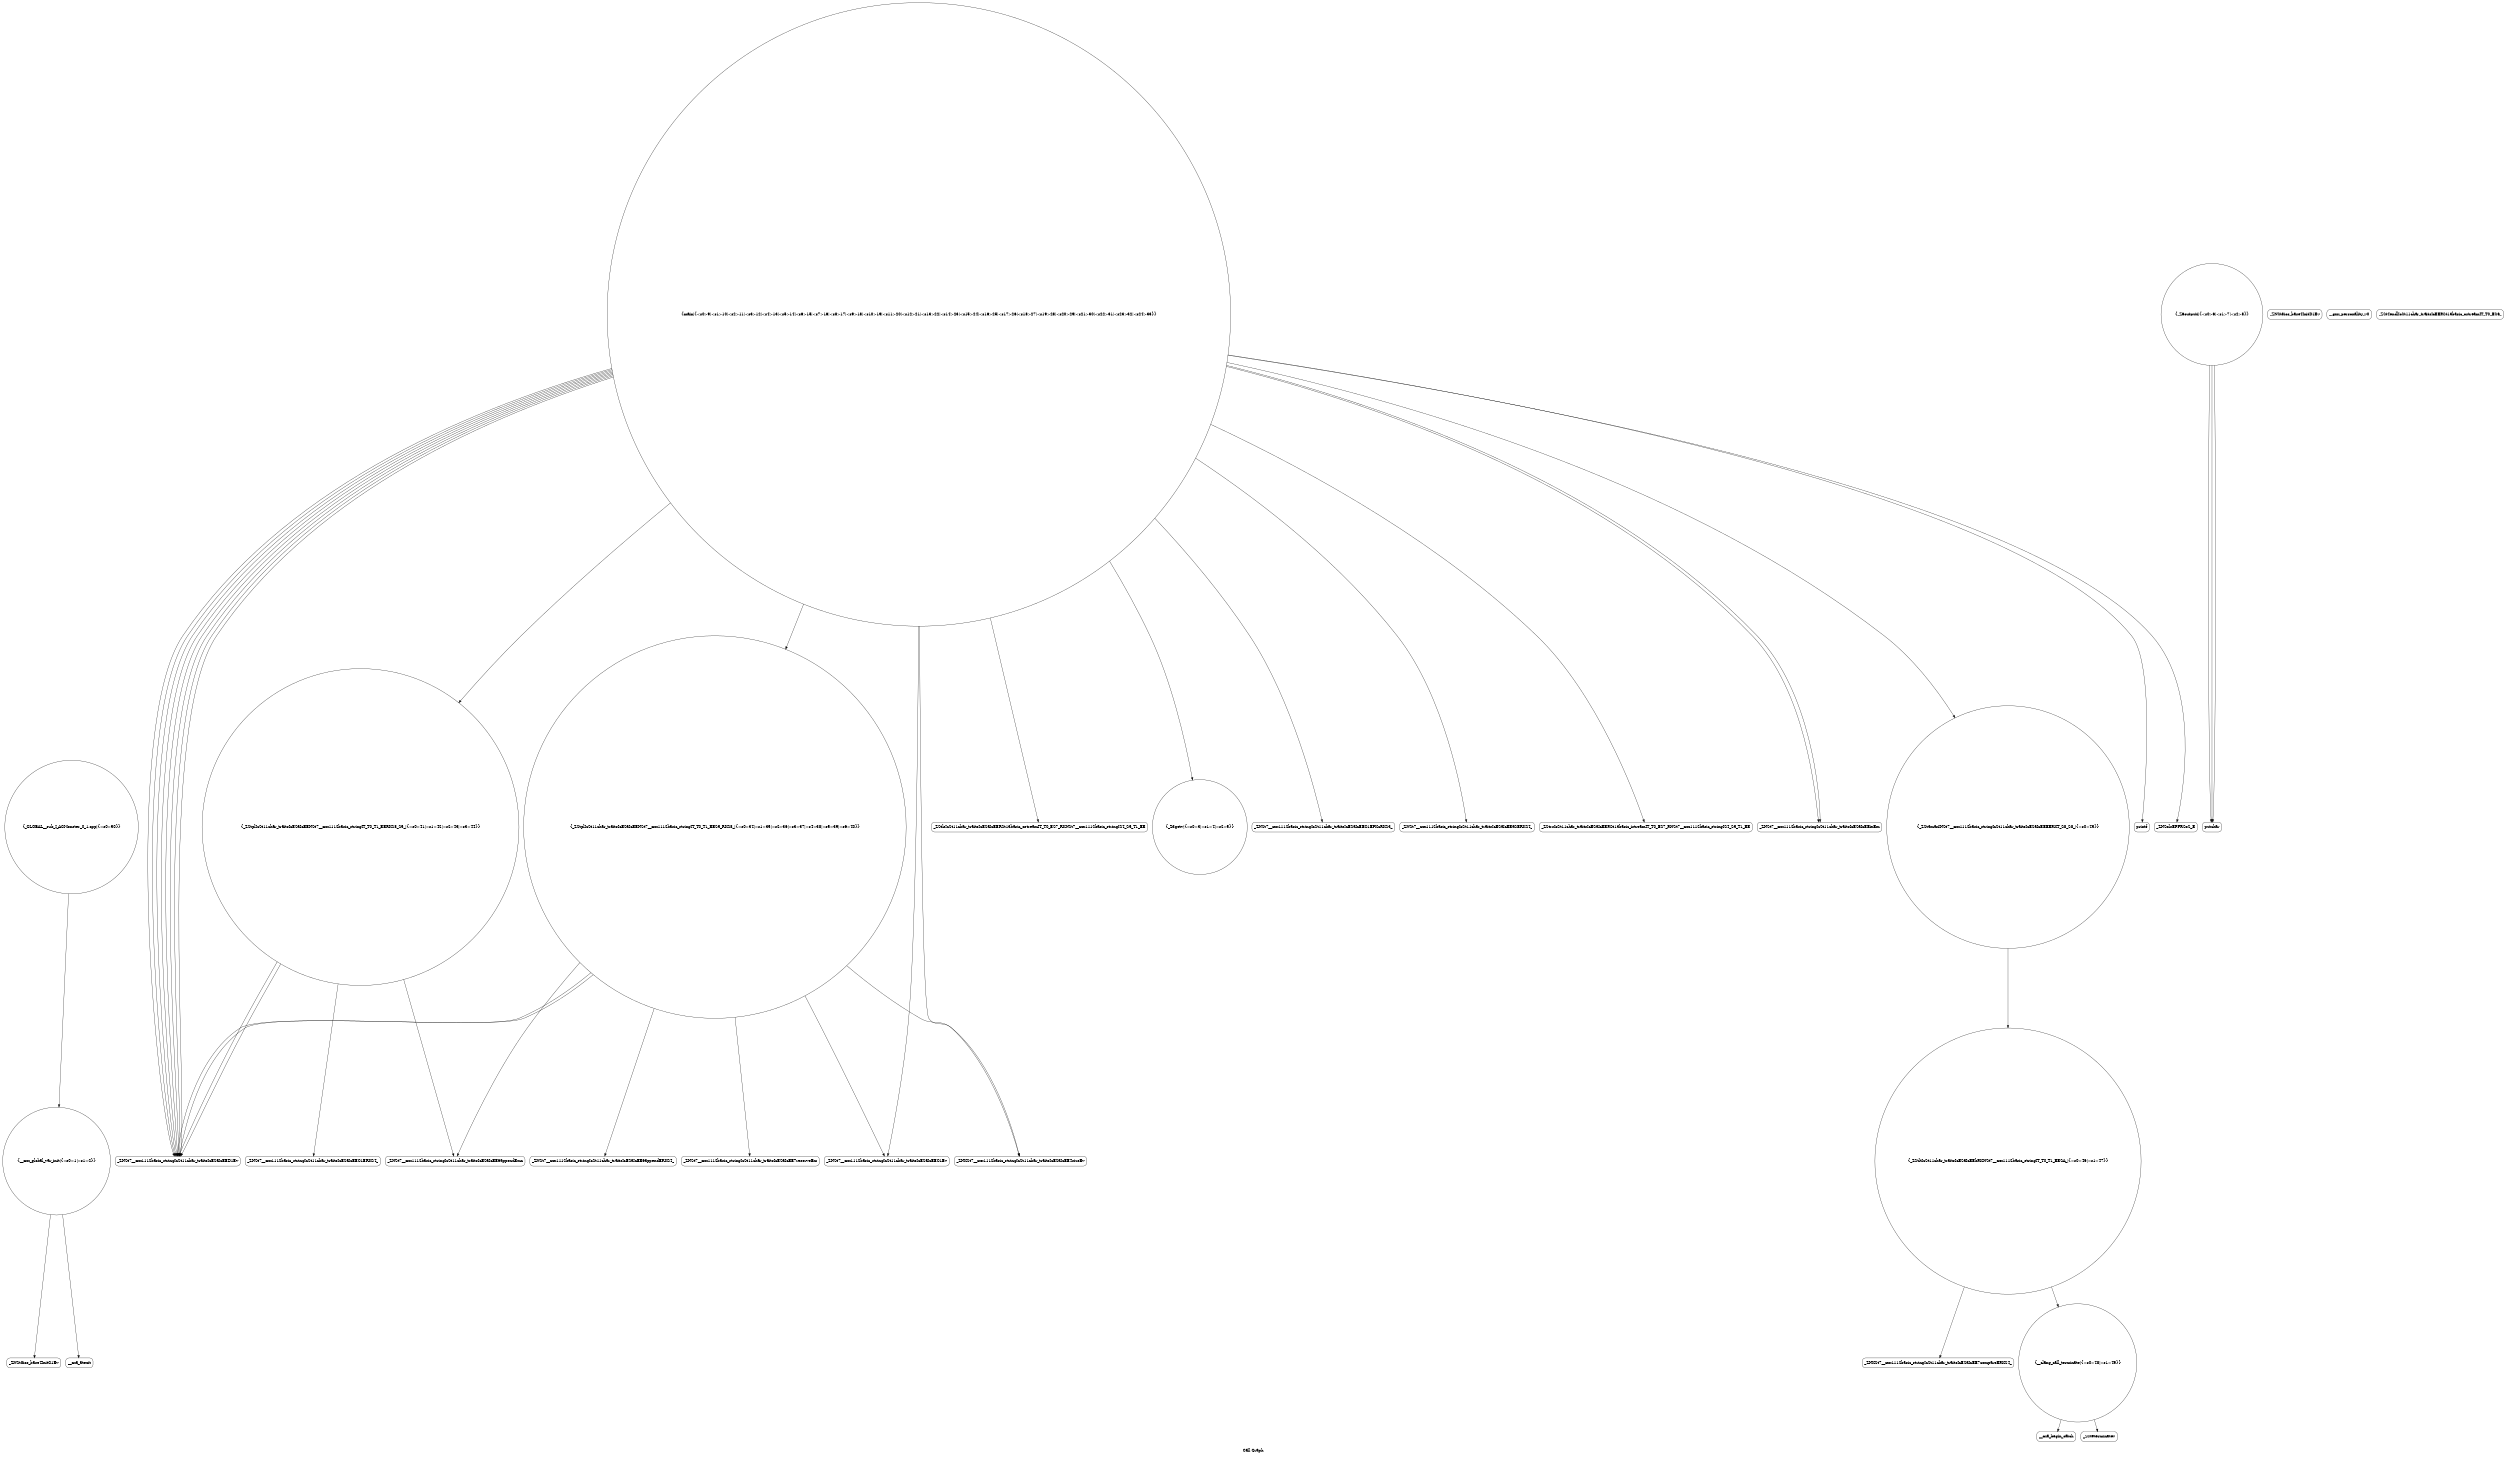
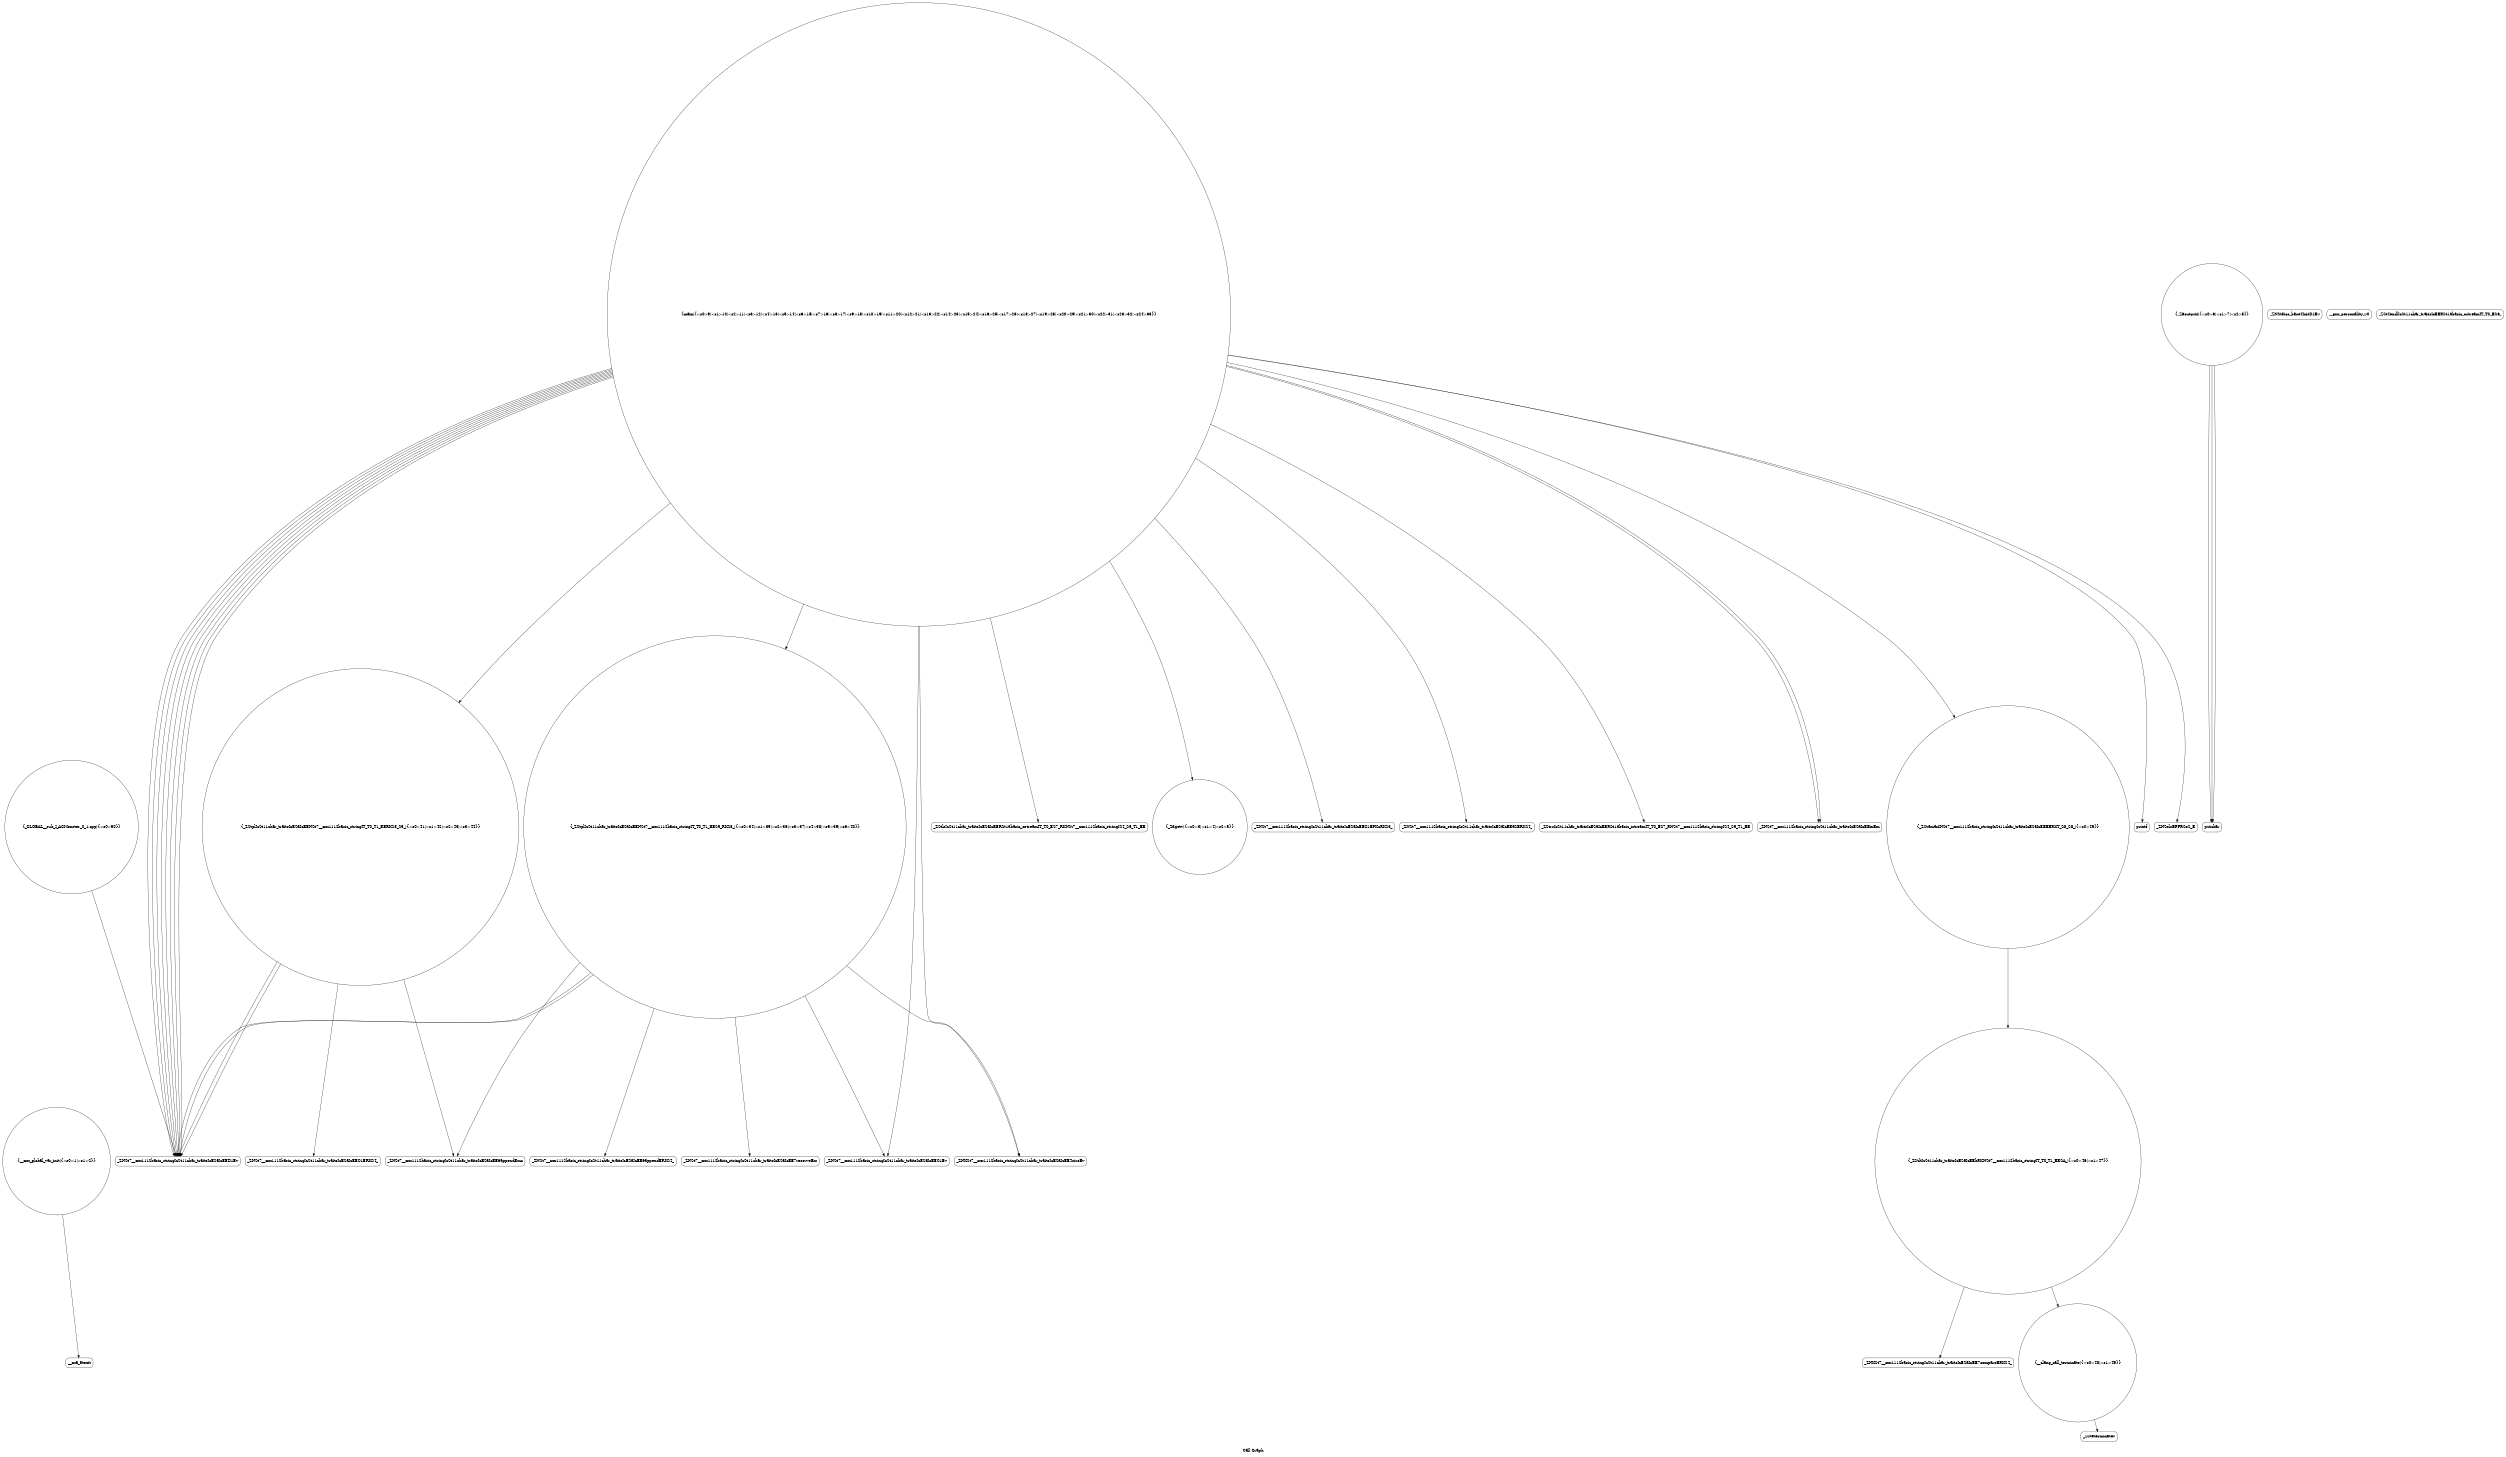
edge "{_GLOBAL__sub_I_ACMonster_0_1.cpp|{<s0>50}}" -> "{__cxx_global_var_init|{<s0>1|<s1>2}}": now "{_GLOBAL__sub_I_ACMonster_0_1.cpp|{<s0>50}}" -> "_ZNSt7__cxx1112basic_stringIcSt11char_traitsIcESaIcEED1Ev"
node "_ZNSt8ios_base4InitC1Ev": removed
node "__cxa_begin_catch": removed
